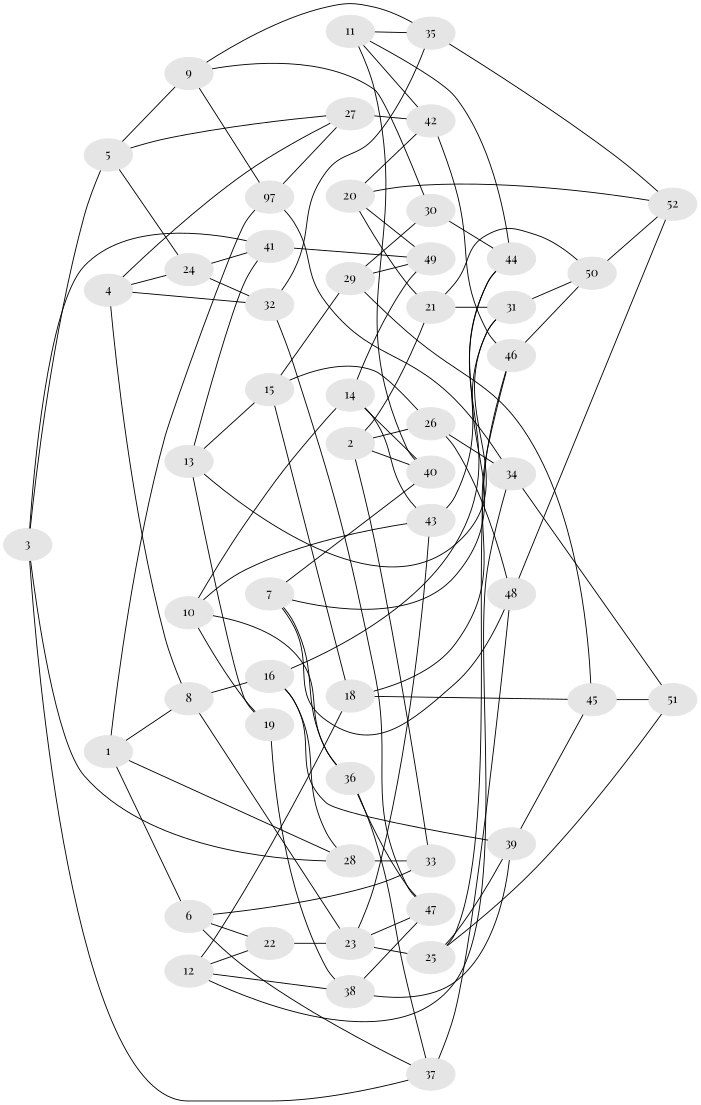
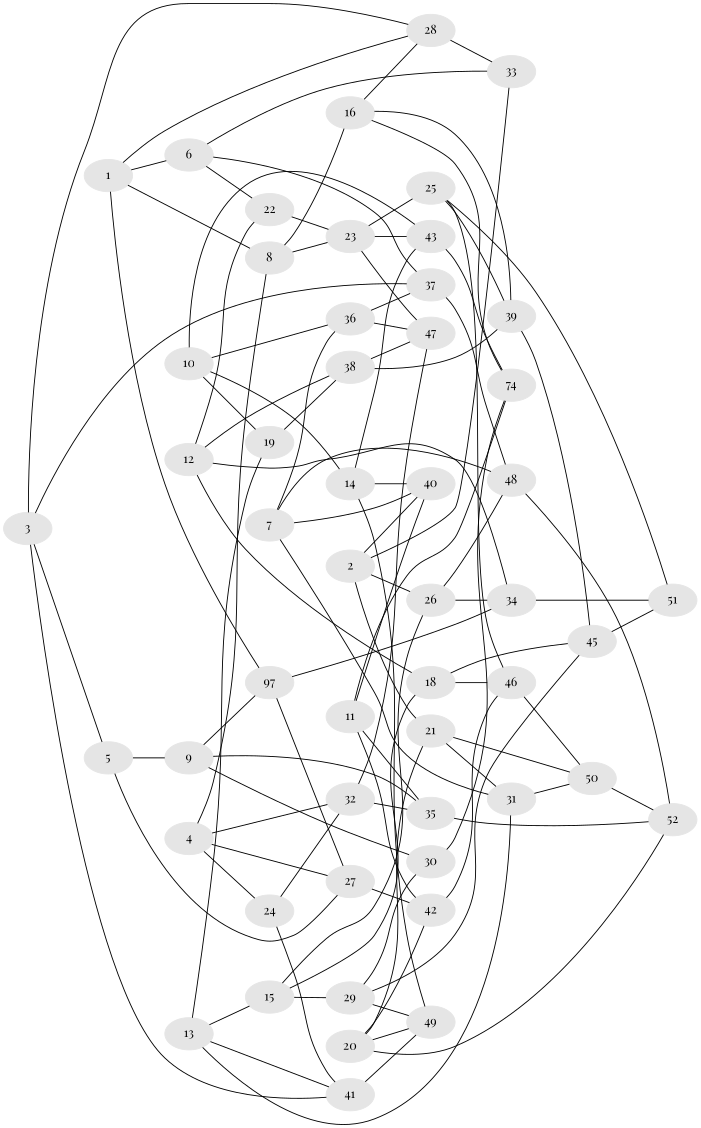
edge "5" -- "24": removed
node "44": label "44" -> "74"
